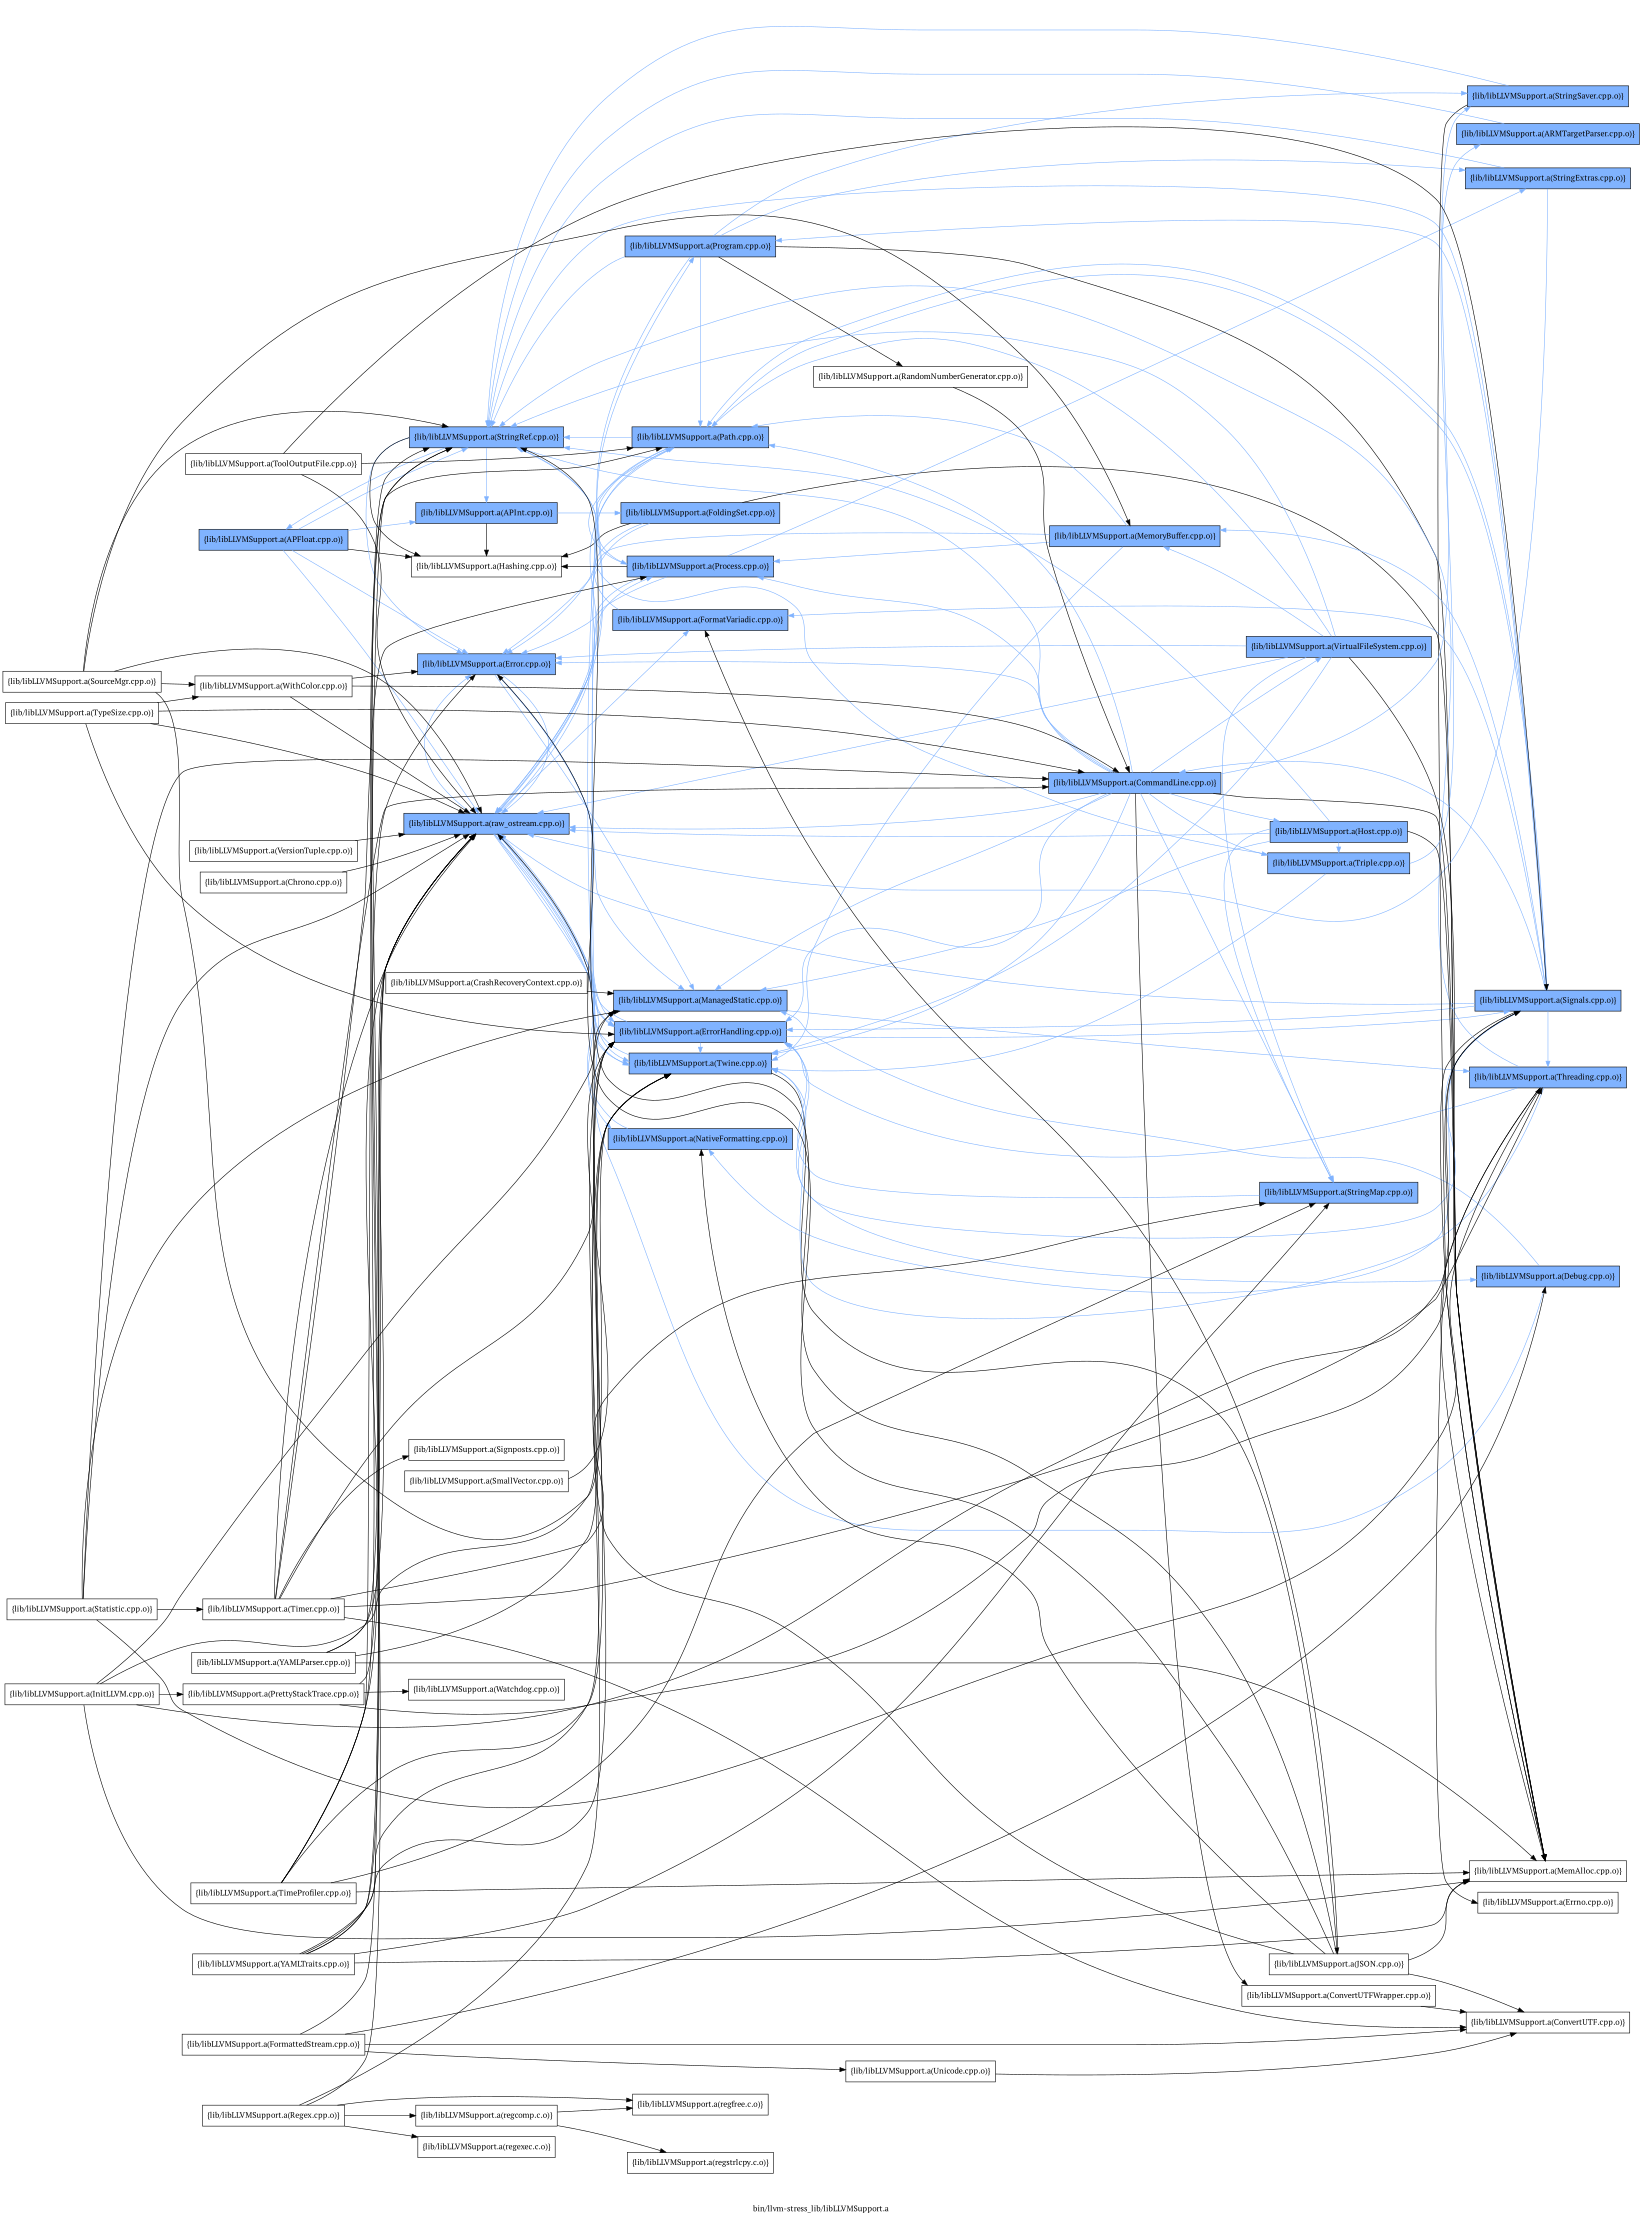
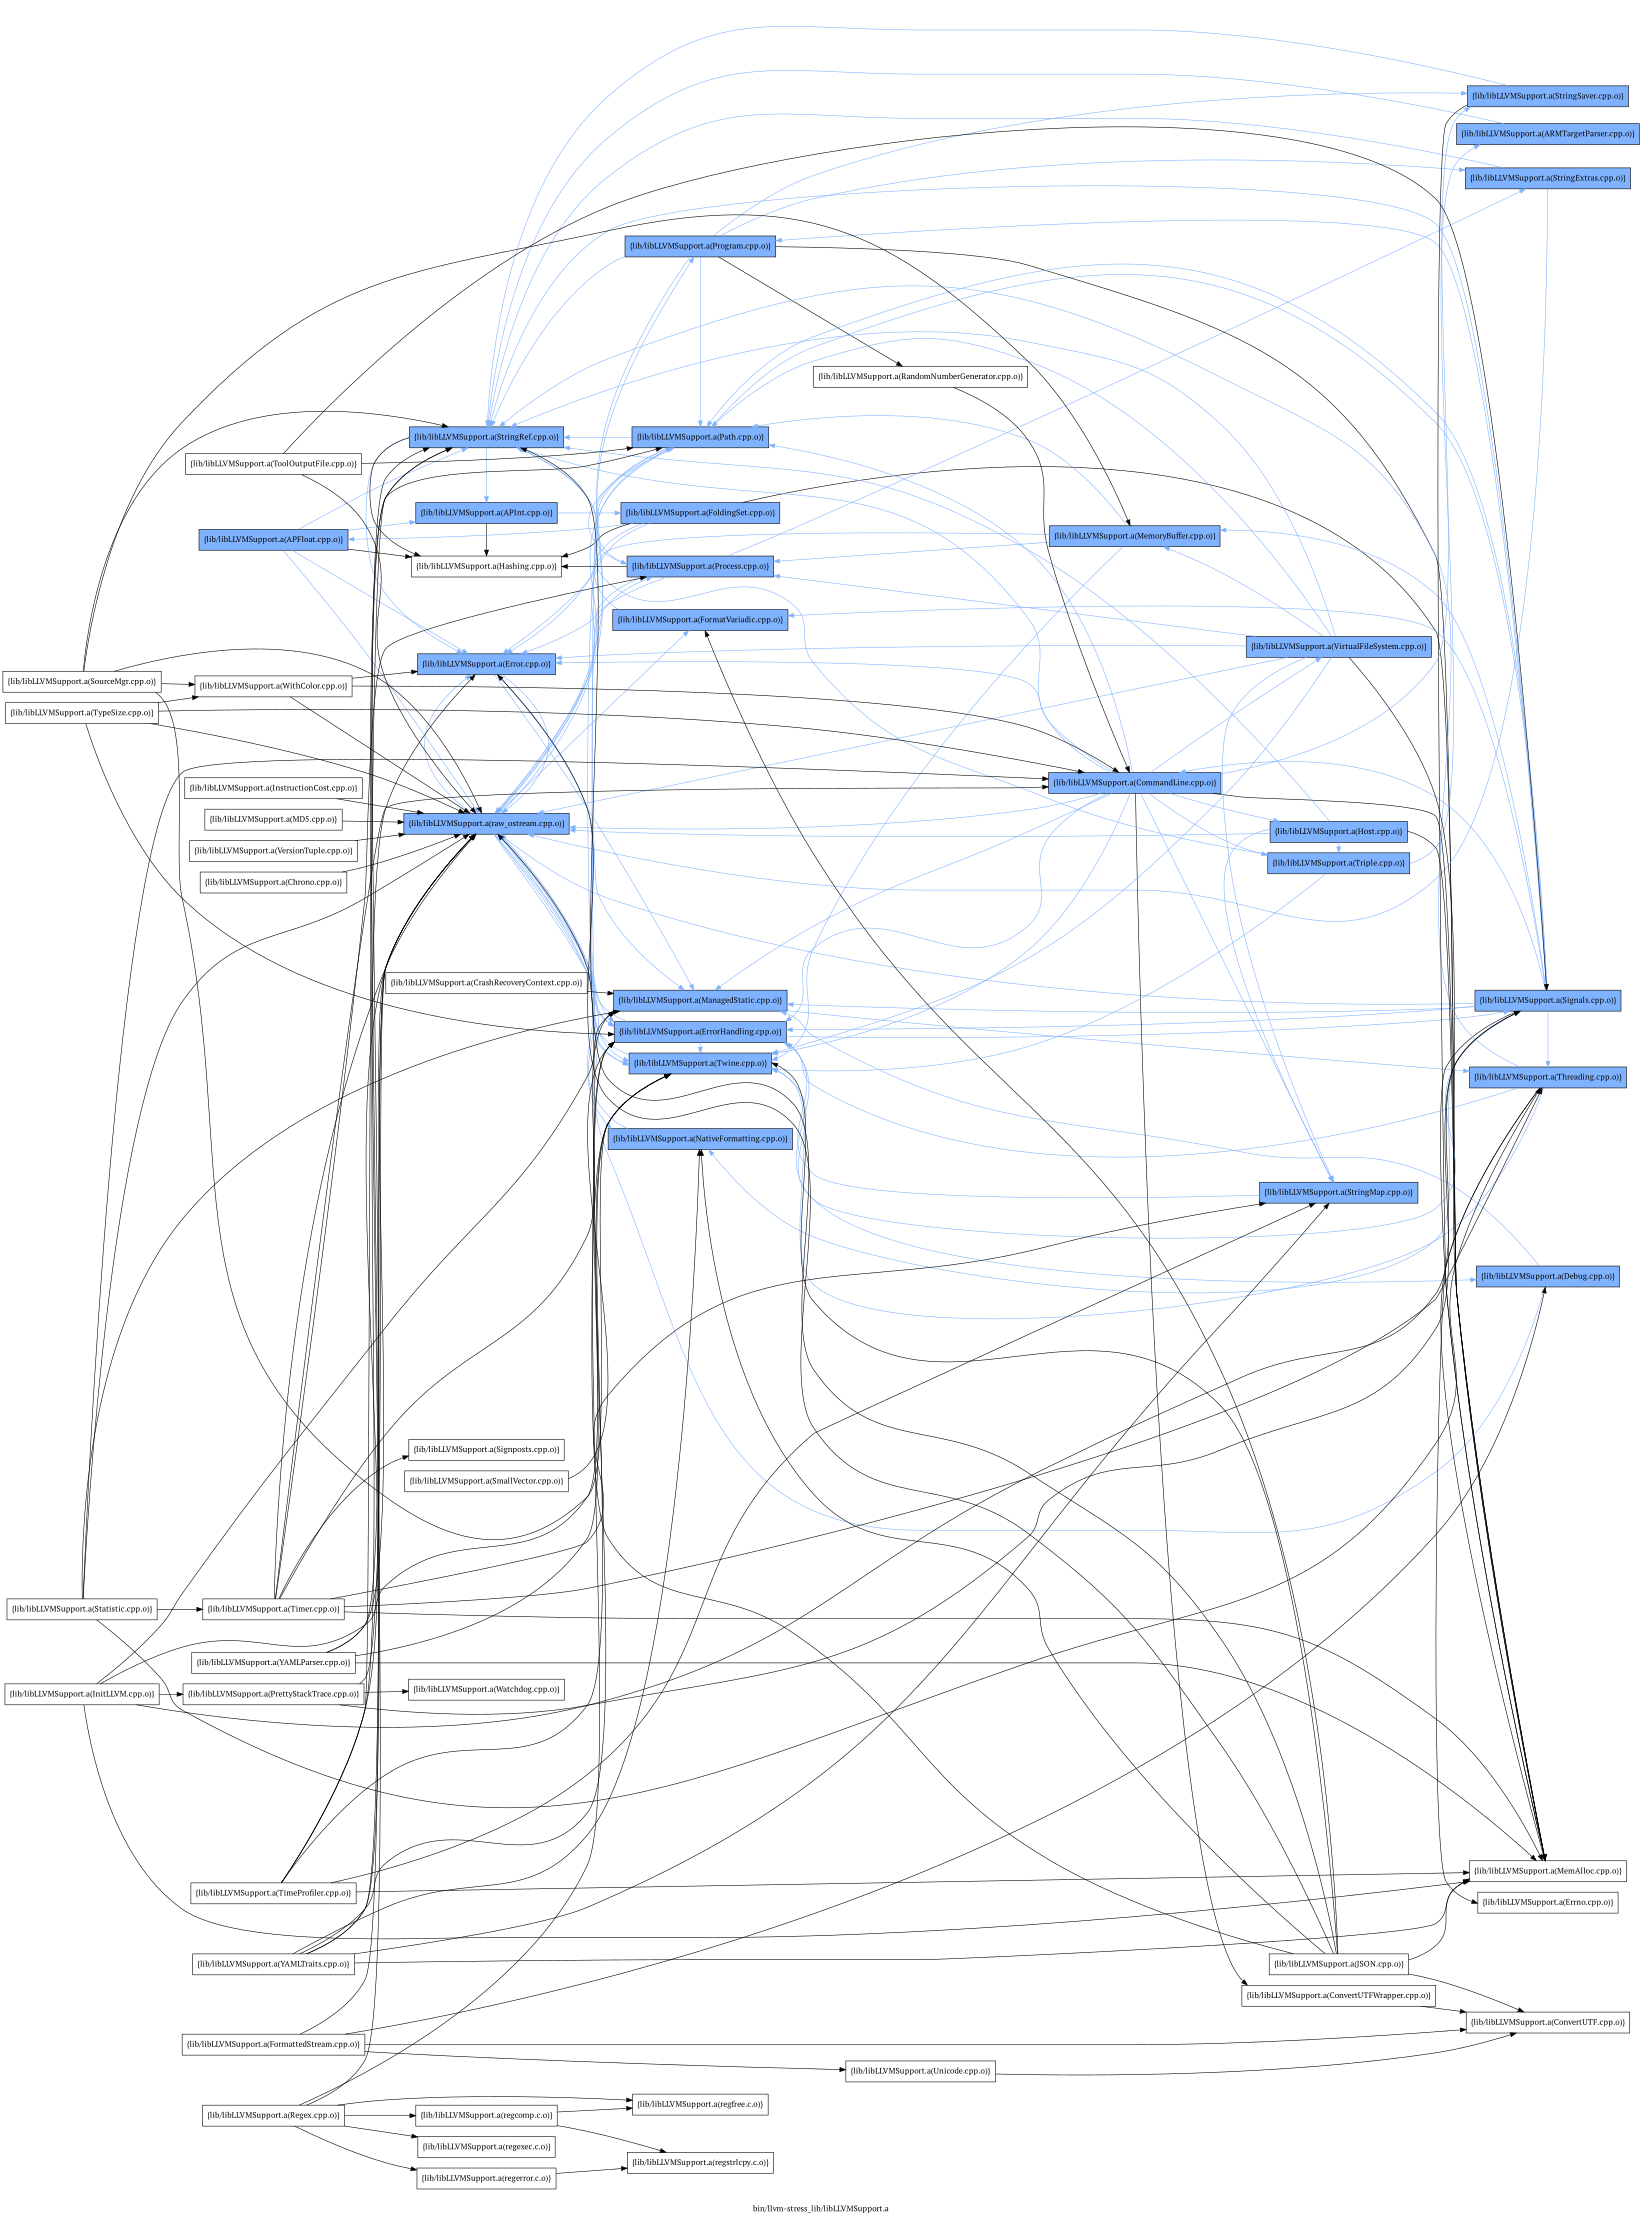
edge "{lib/libLLVMSupport.a(StringRef.cpp.o)}" -> "{lib/libLLVMSupport.a(APFloat.cpp.o)}": now "{lib/libLLVMSupport.a(FoldingSet.cpp.o)}" -> "{lib/libLLVMSupport.a(APFloat.cpp.o)}"
edge "{lib/libLLVMSupport.a(CommandLine.cpp.o)}" -> "{lib/libLLVMSupport.a(Process.cpp.o)}": now "{lib/libLLVMSupport.a(VirtualFileSystem.cpp.o)}" -> "{lib/libLLVMSupport.a(Process.cpp.o)}"
node "{lib/libLLVMSupport.a(InstructionCost.cpp.o)}": added
node "{lib/libLLVMSupport.a(MD5.cpp.o)}": added
edge "{lib/libLLVMSupport.a(Host.cpp.o)}" -> "{lib/libLLVMSupport.a(ManagedStatic.cpp.o)}": now "{lib/libLLVMSupport.a(Signals.cpp.o)}" -> "{lib/libLLVMSupport.a(ManagedStatic.cpp.o)}"
edge "{lib/libLLVMSupport.a(Twine.cpp.o)}" -> "{lib/libLLVMSupport.a(JSON.cpp.o)}": reversed
edge "{lib/libLLVMSupport.a(YAMLTraits.cpp.o)}" -> "{lib/libLLVMSupport.a(ErrorHandling.cpp.o)}": now "{lib/libLLVMSupport.a(YAMLTraits.cpp.o)}" -> "{lib/libLLVMSupport.a(NativeFormatting.cpp.o)}"
edge "{lib/libLLVMSupport.a(Timer.cpp.o)}" -> "{lib/libLLVMSupport.a(ConvertUTF.cpp.o)}": now "{lib/libLLVMSupport.a(Timer.cpp.o)}" -> "{lib/libLLVMSupport.a(MemAlloc.cpp.o)}"
node "{lib/libLLVMSupport.a(regerror.c.o)}": added
